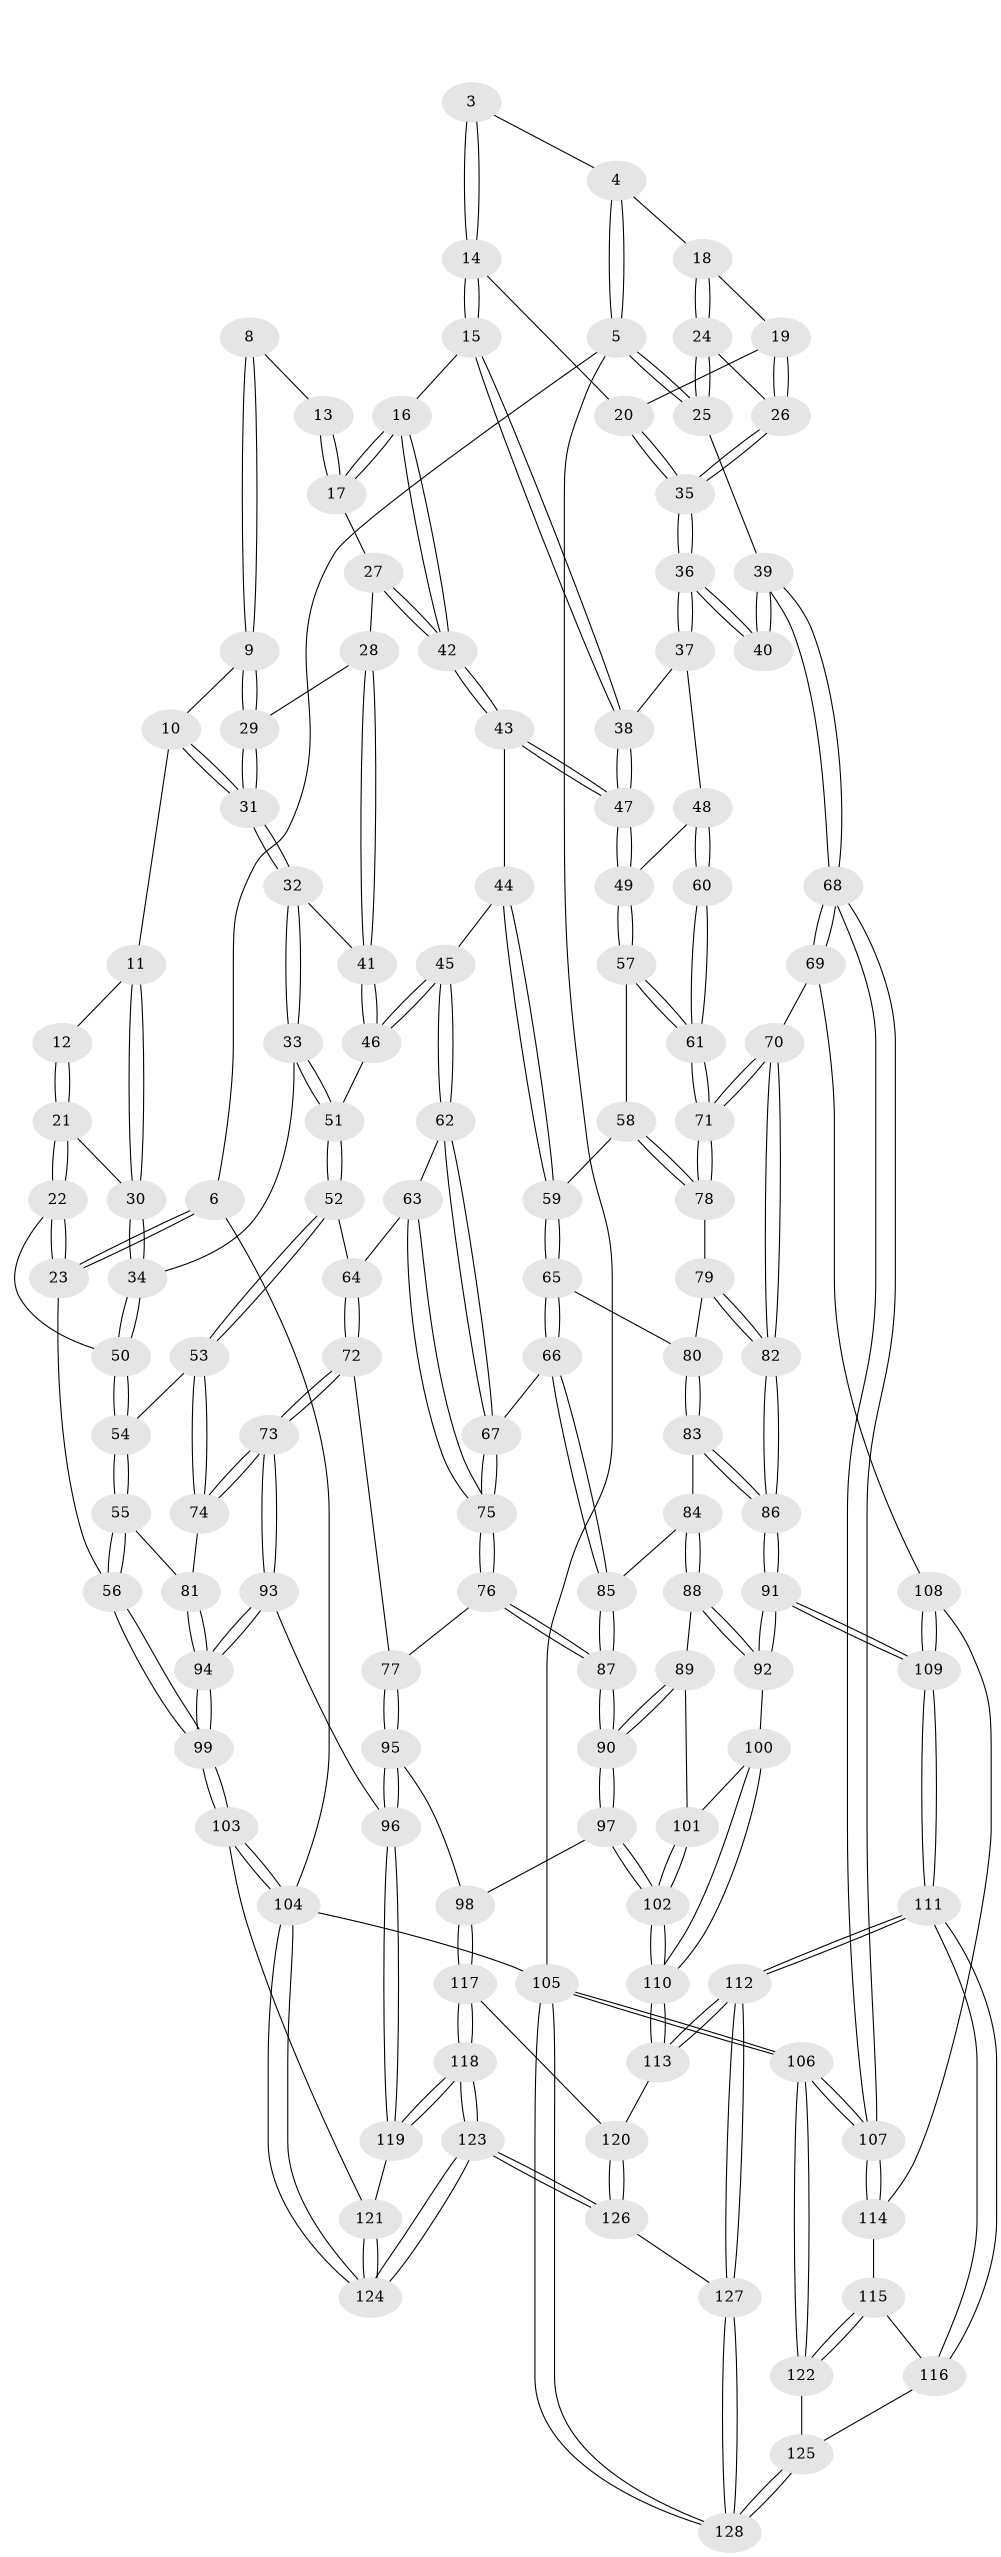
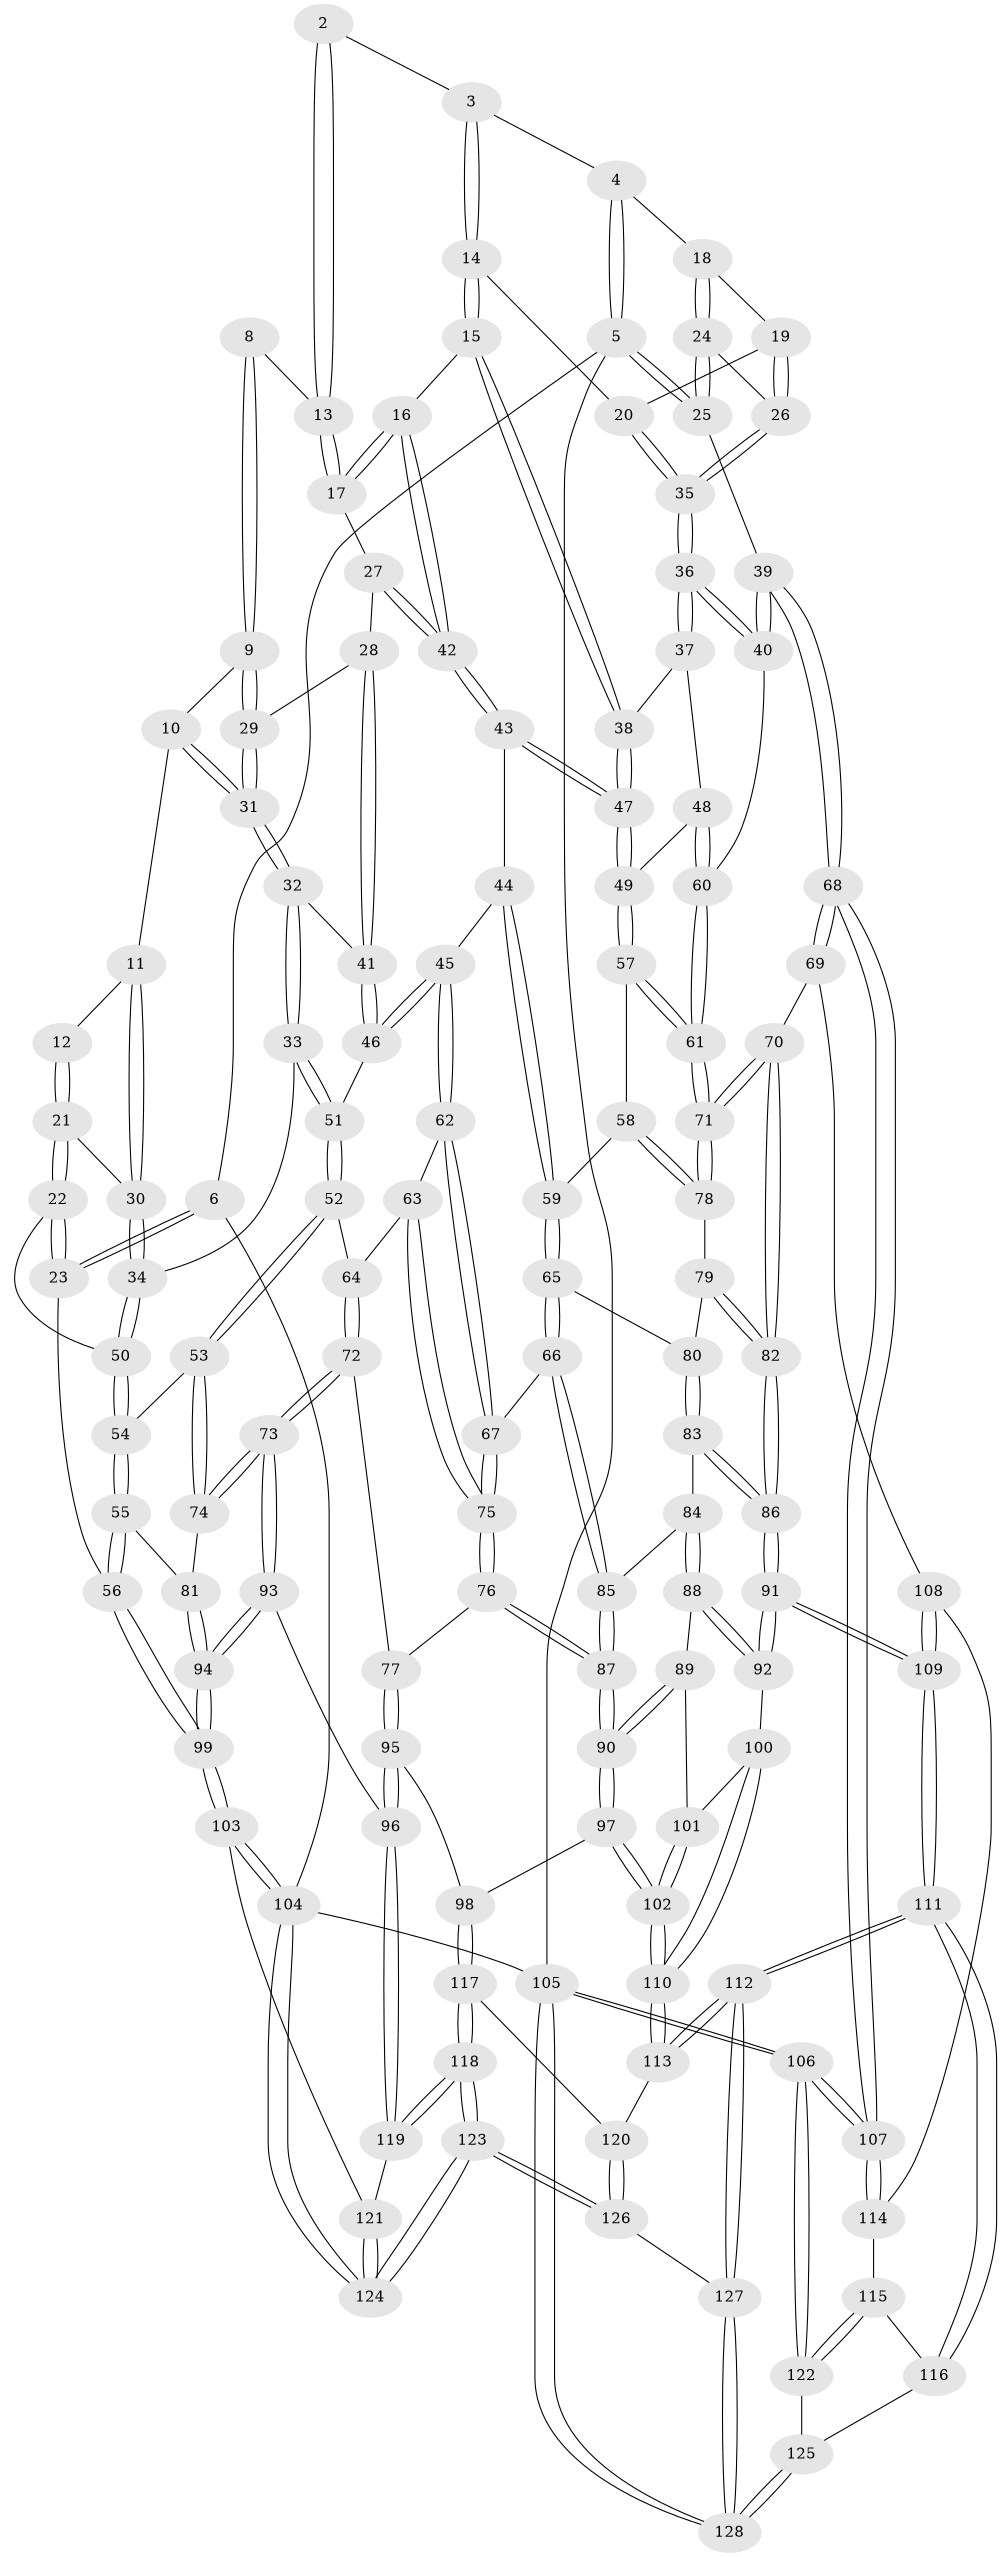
node "2": added
edge "40" -- "60": added
